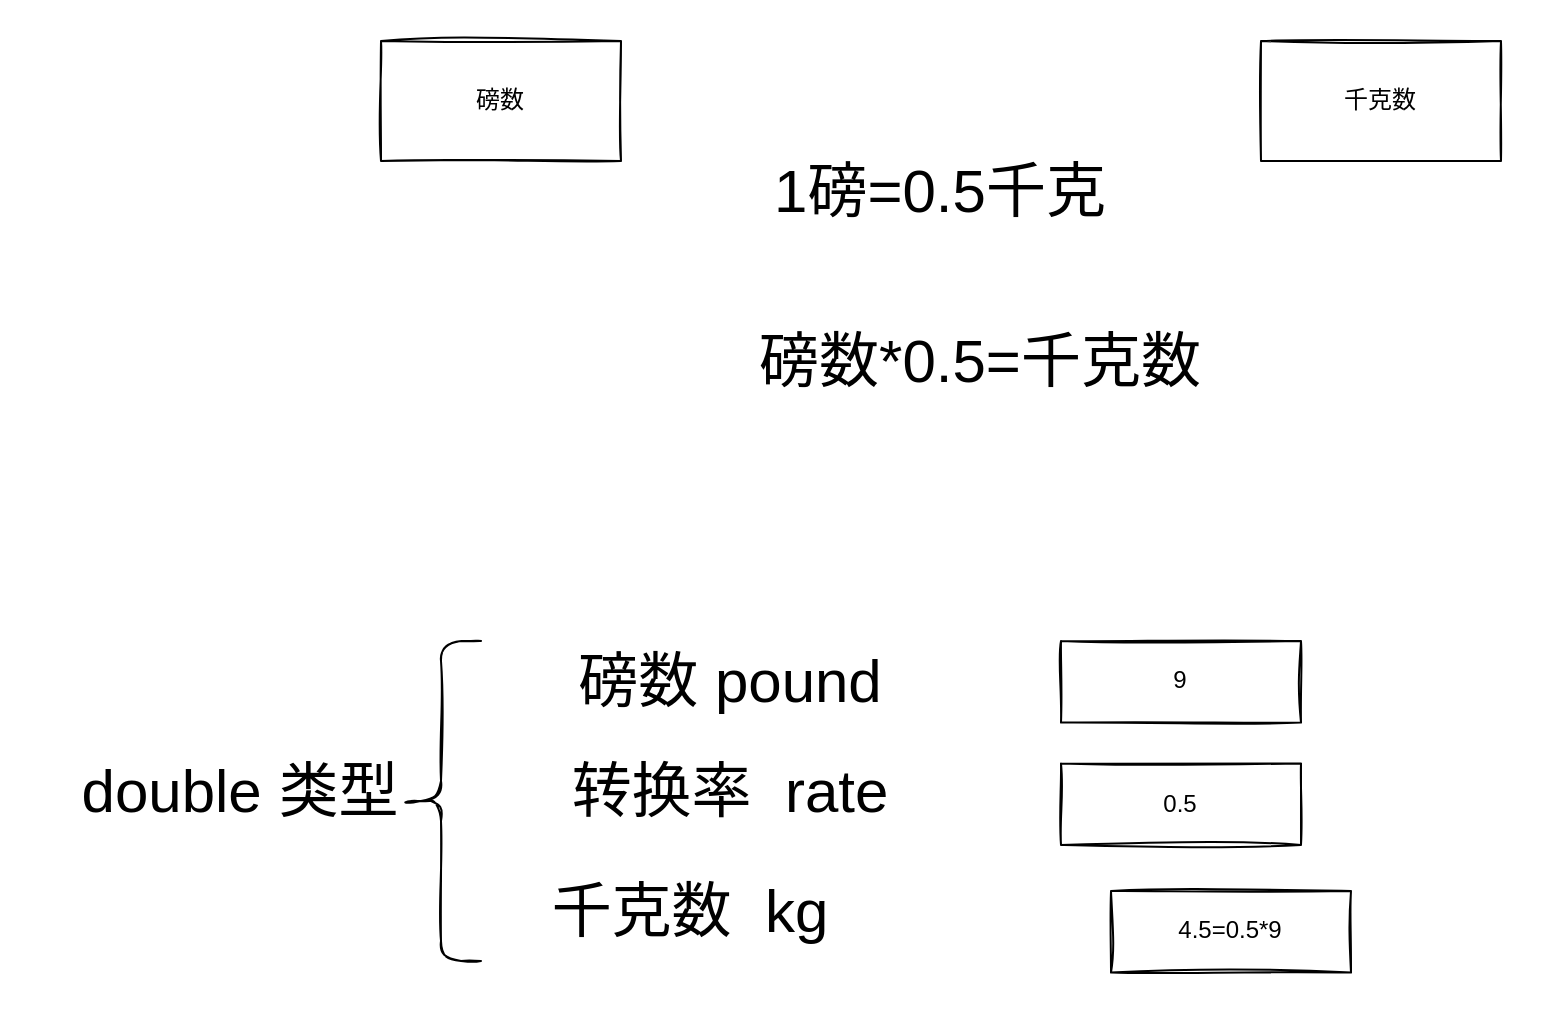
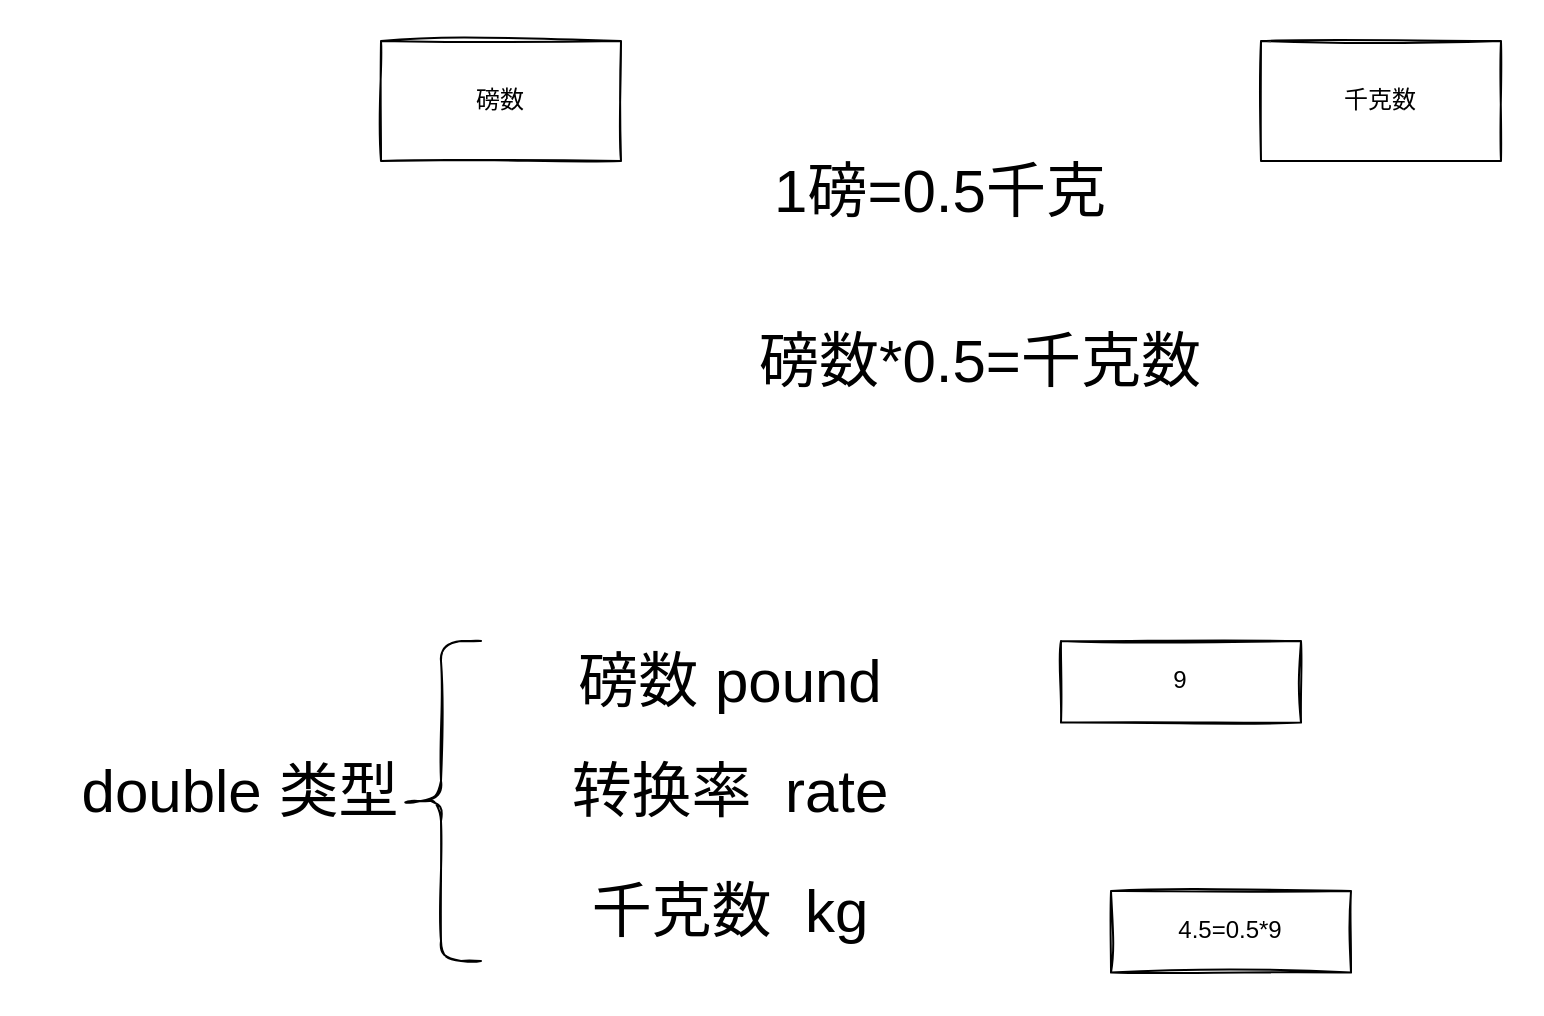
node "0.5": removed
node "千克数 kg": moved (691, 911) -> (731, 911)
